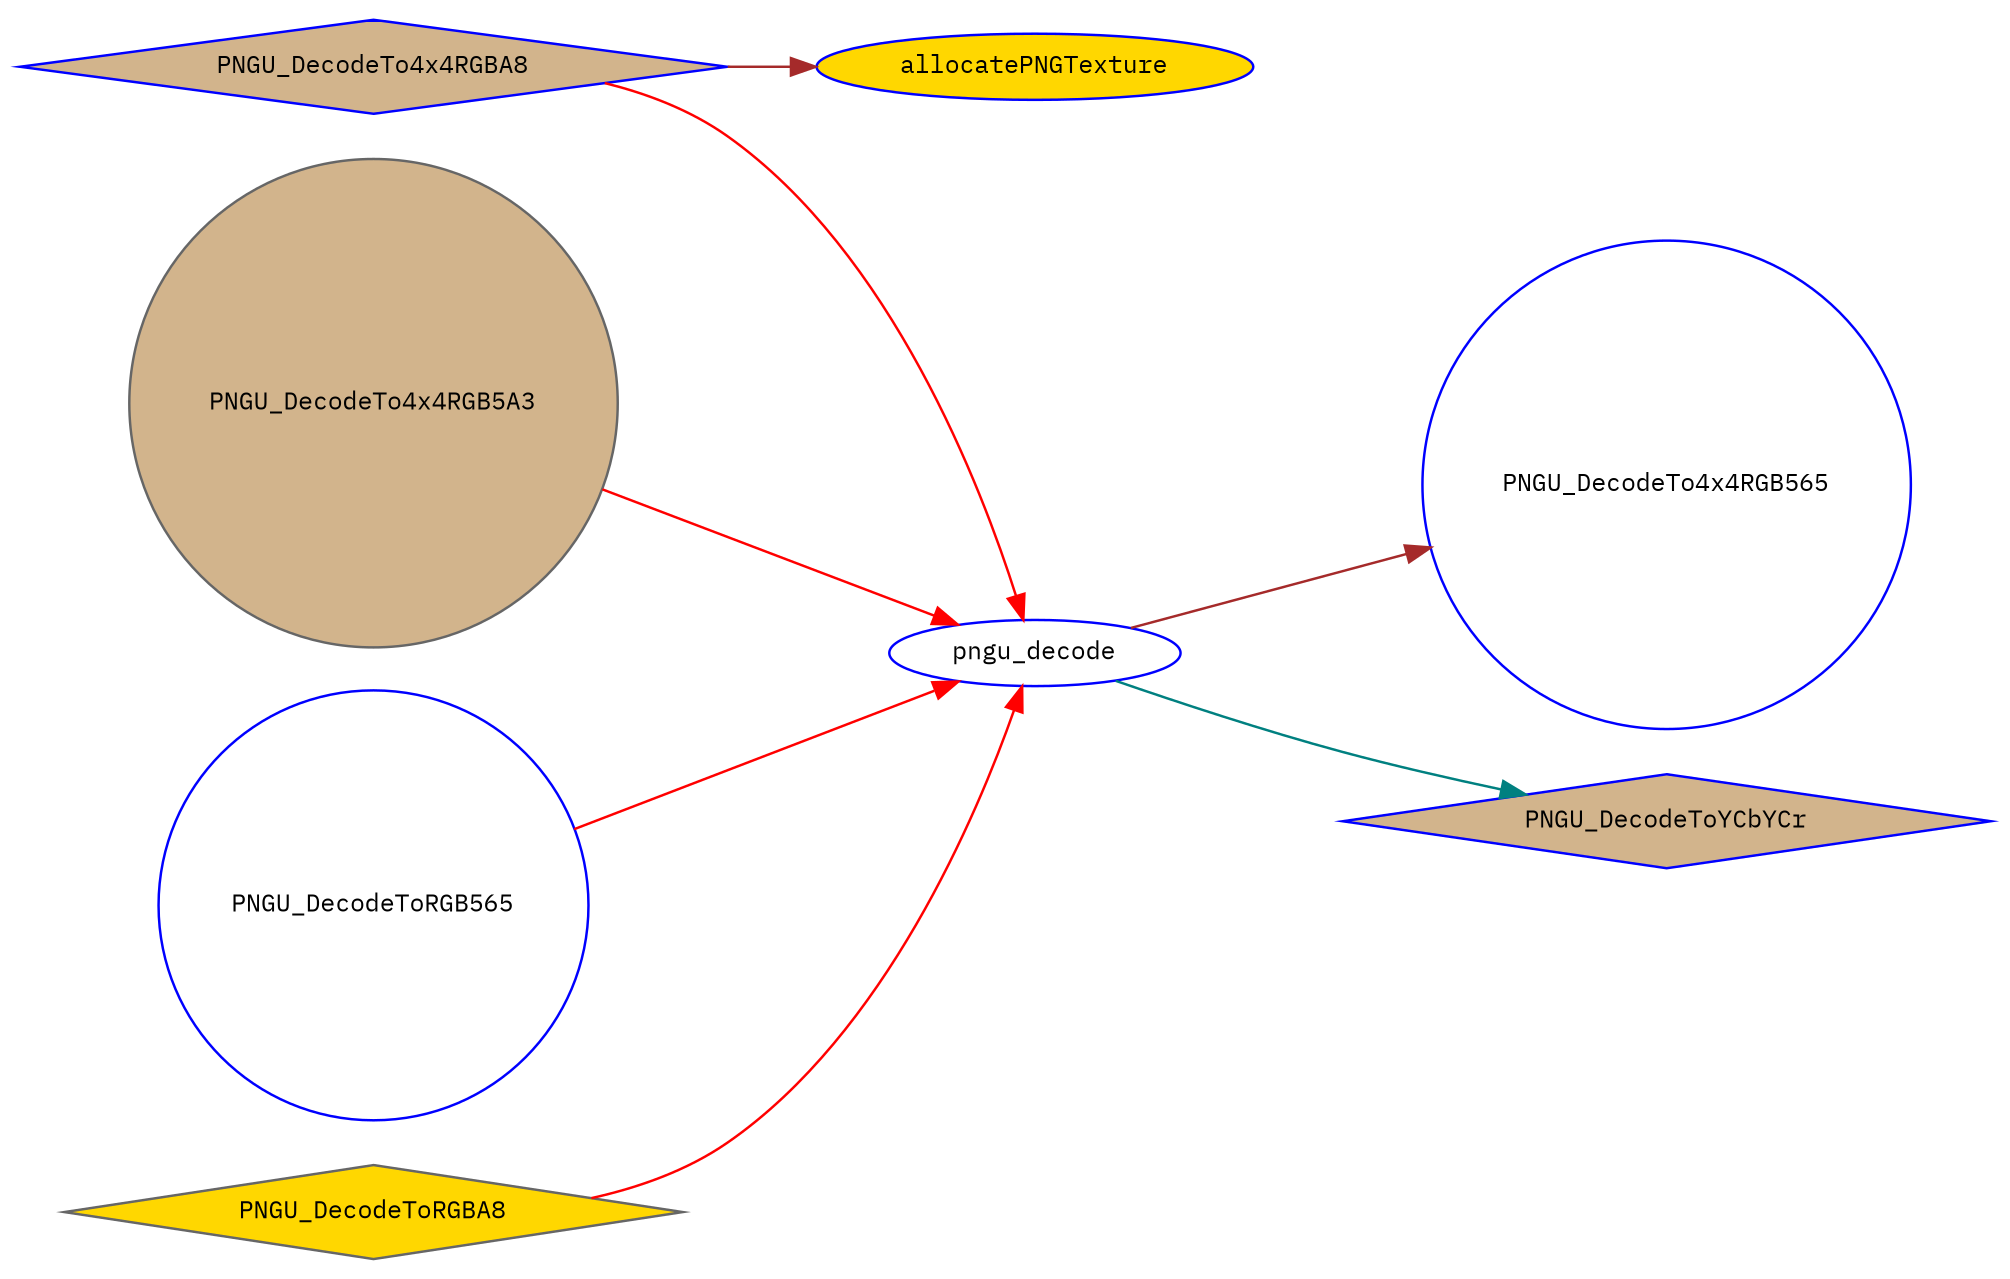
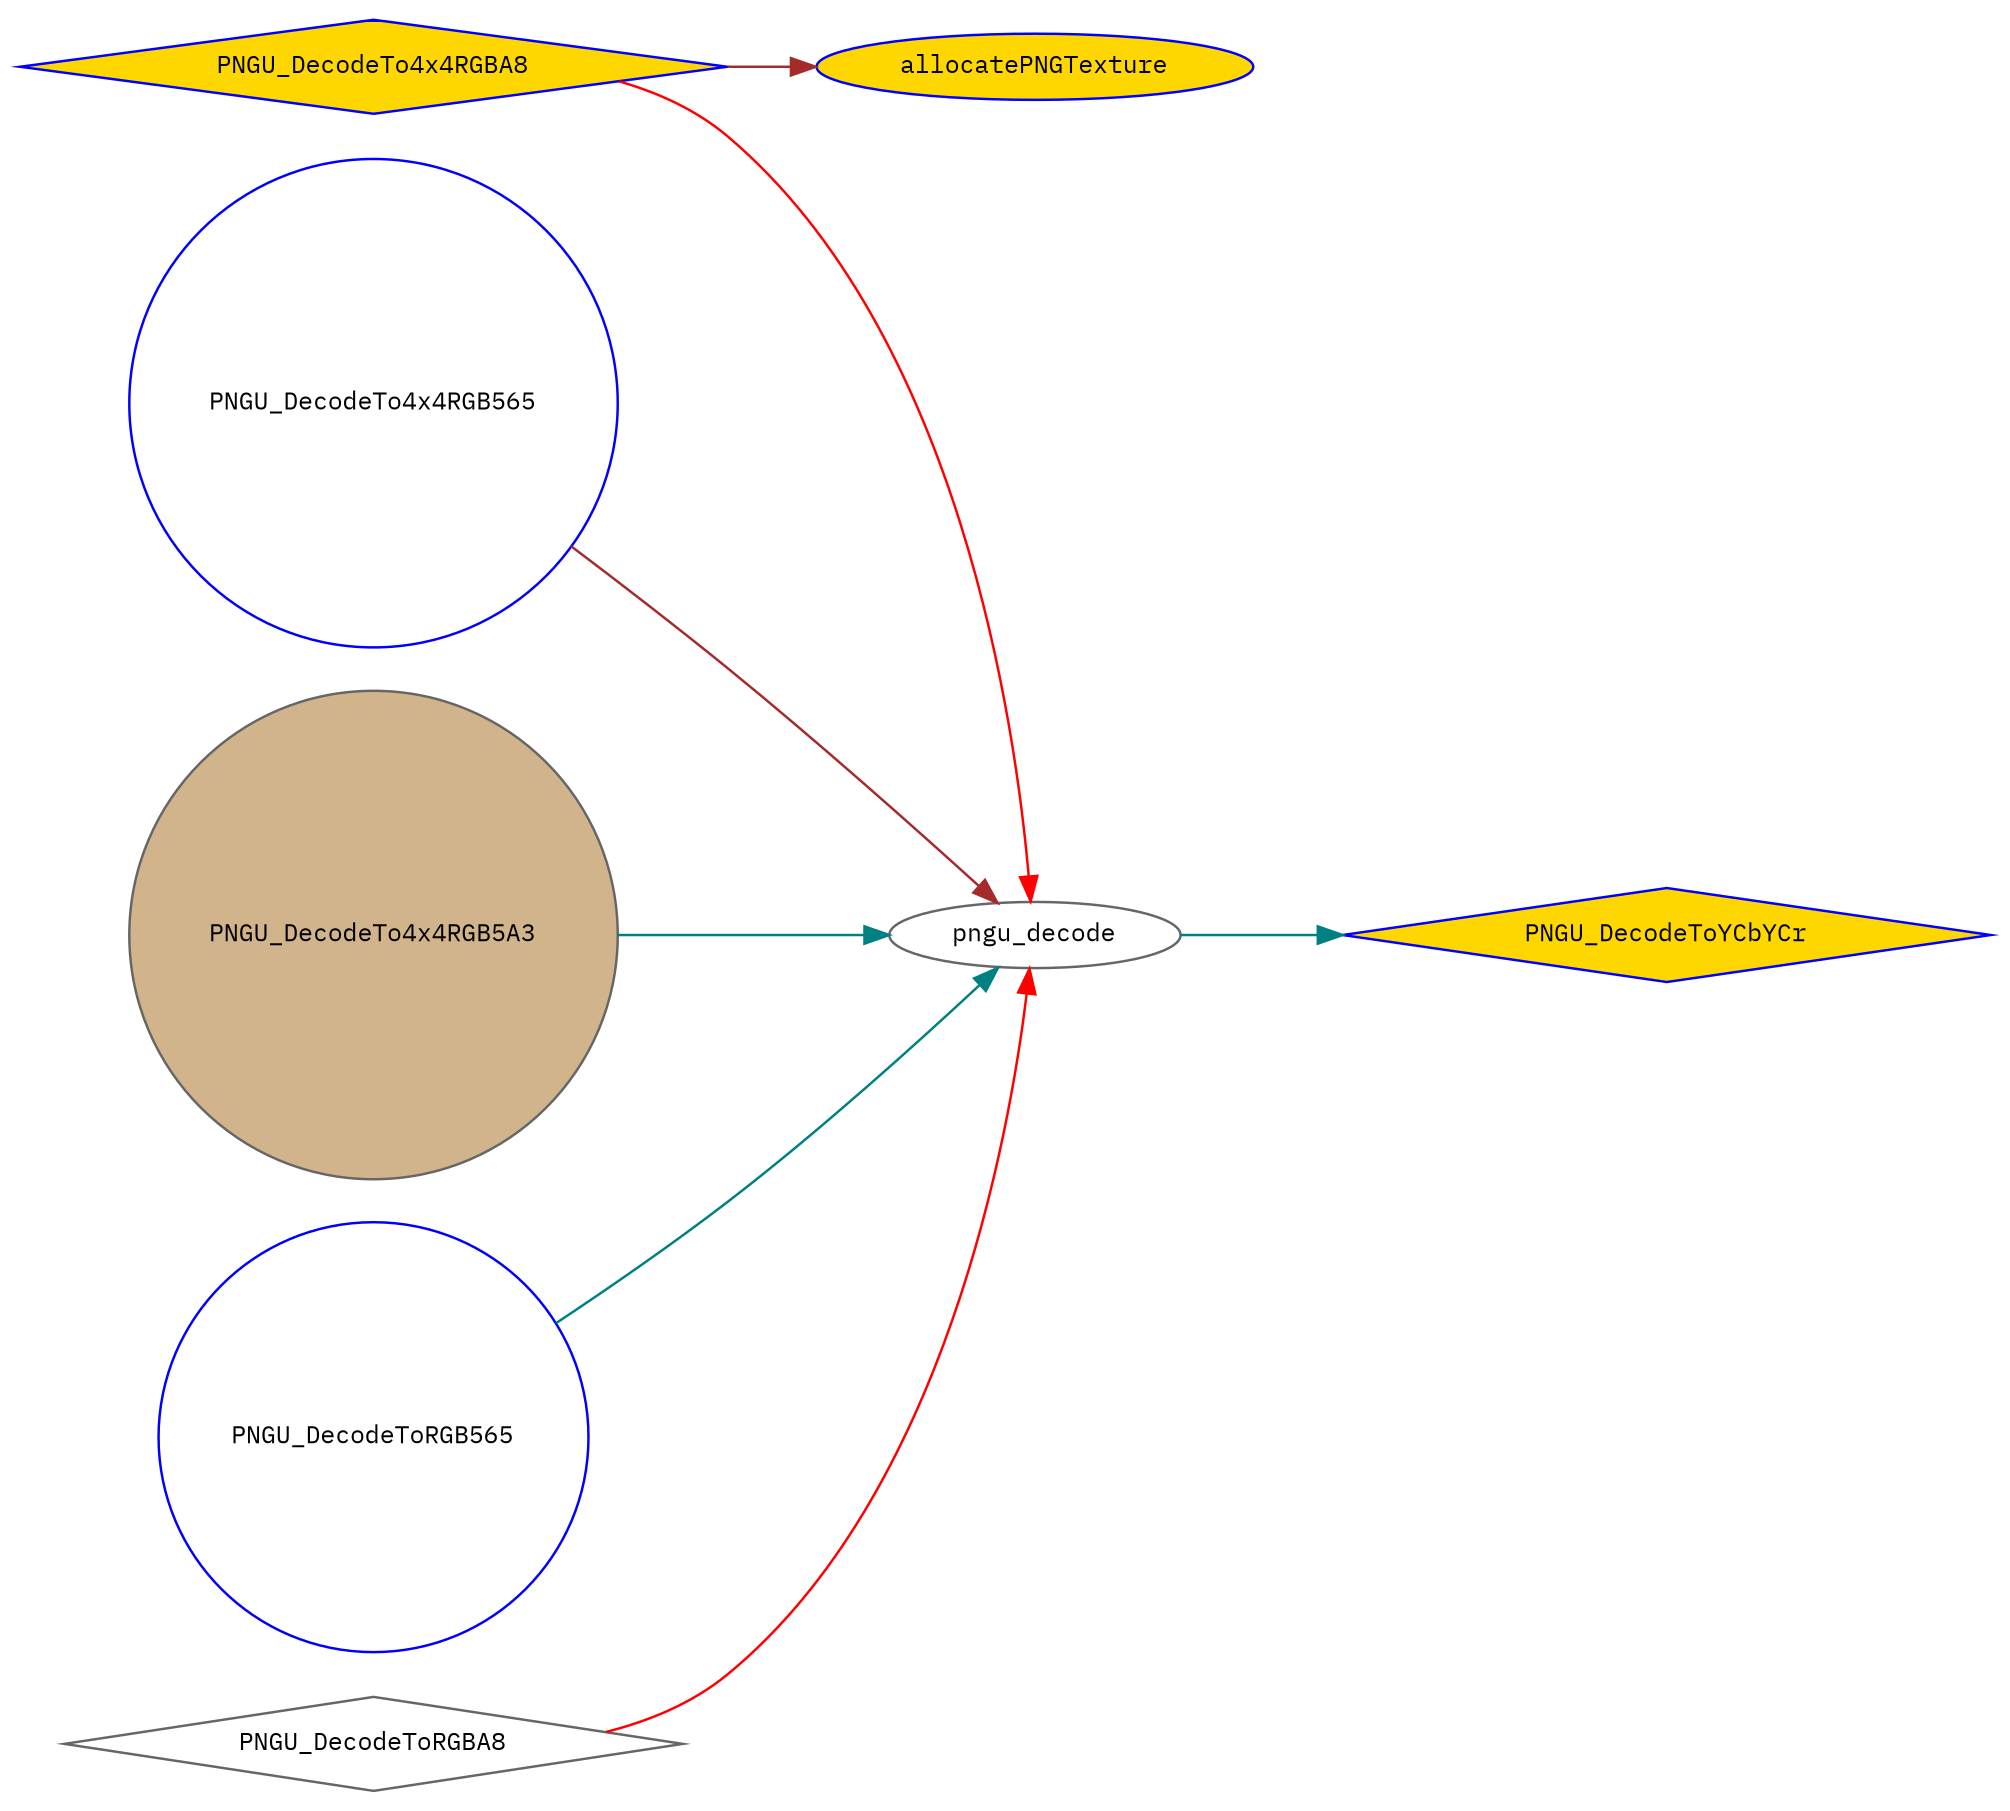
node "PNGU_DecodeTo4x4RGBA8": fillcolor tan -> gold
edge "PNGU_DecodeTo4x4RGB5A3" -> "pngu_decode": color red -> teal
edge "pngu_decode" -> "PNGU_DecodeTo4x4RGB565": reversed
node "pngu_decode": color blue -> gray40
edge "PNGU_DecodeToRGB565" -> "pngu_decode": color red -> teal
node "PNGU_DecodeToYCbYCr": fillcolor tan -> gold
node "PNGU_DecodeToRGBA8": fillcolor gold -> white
